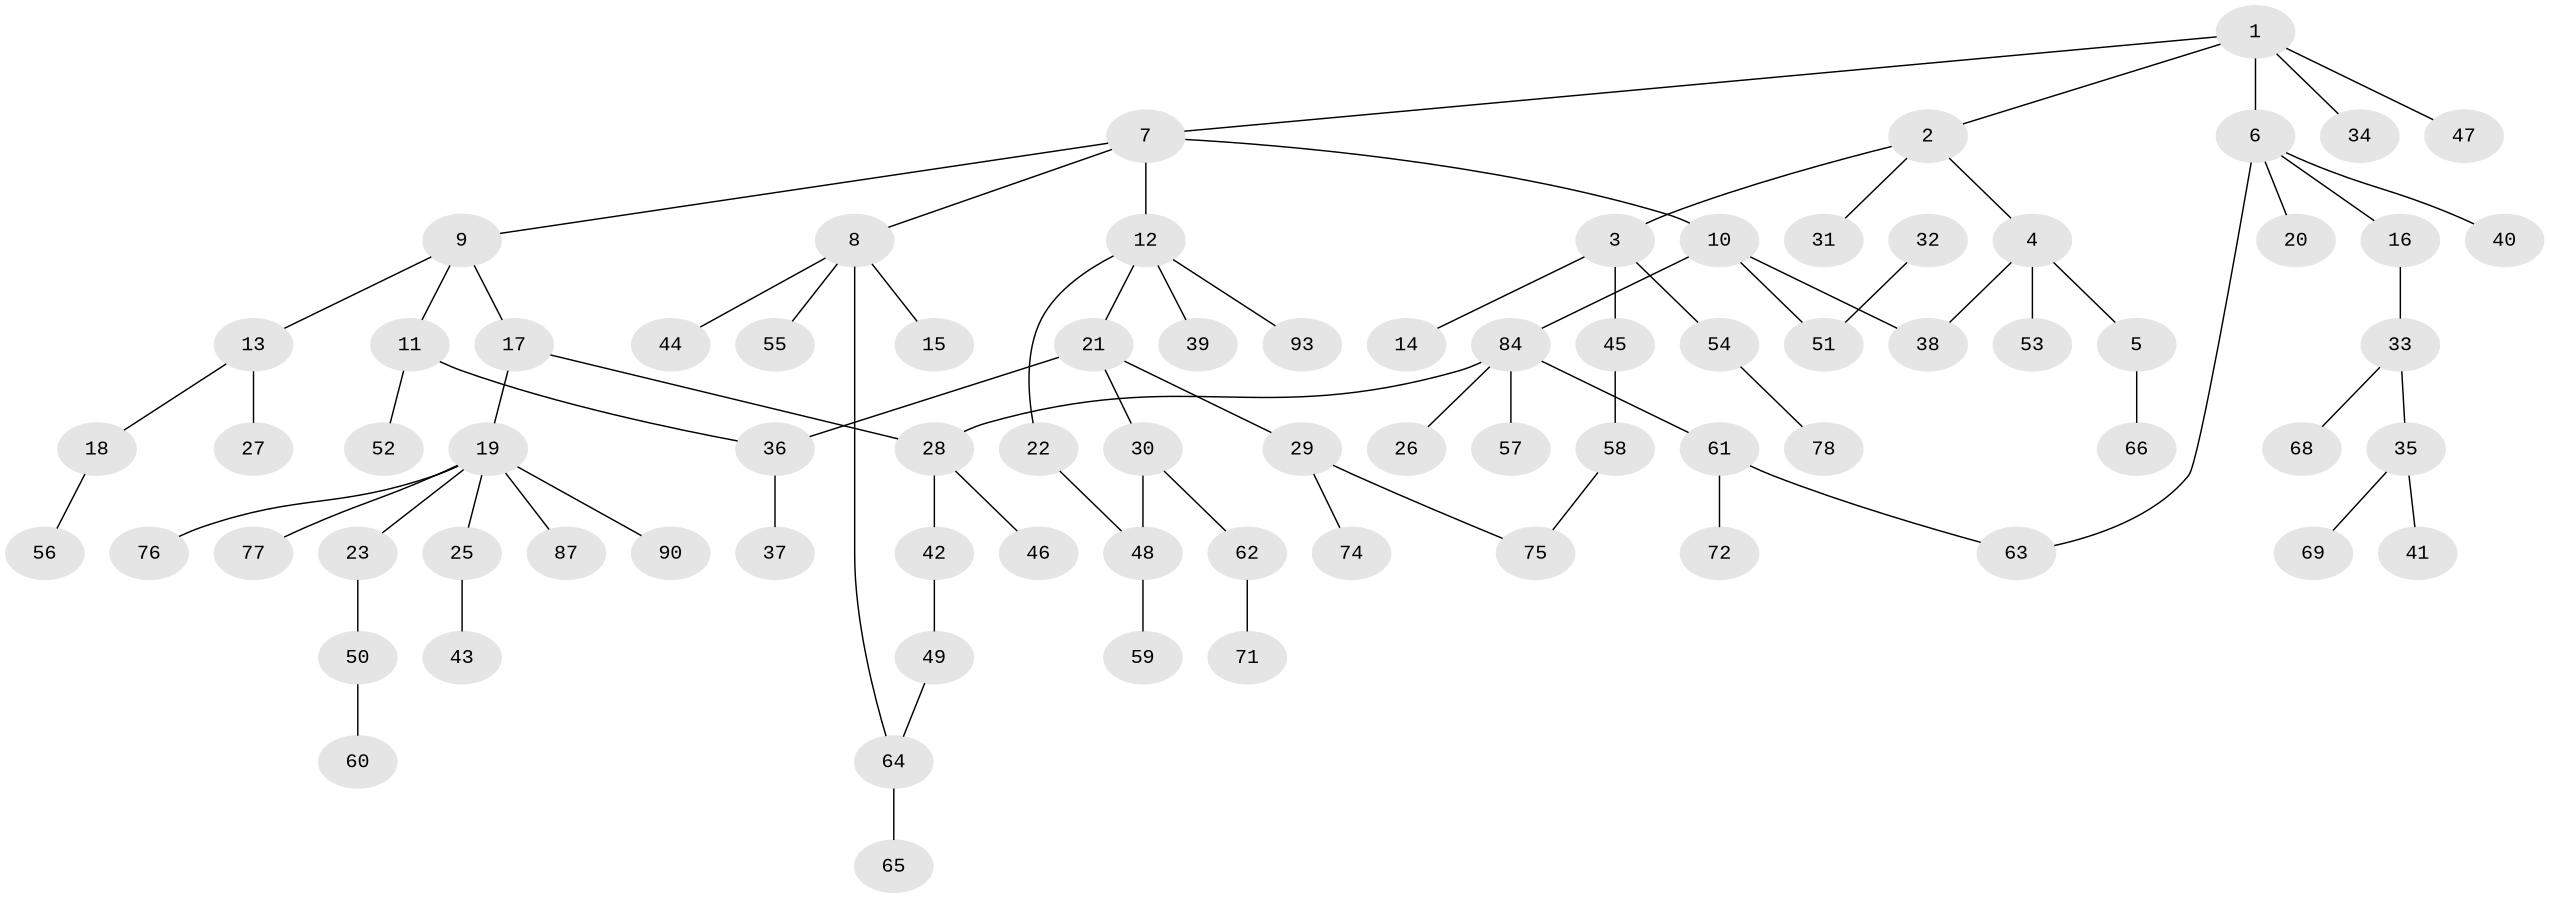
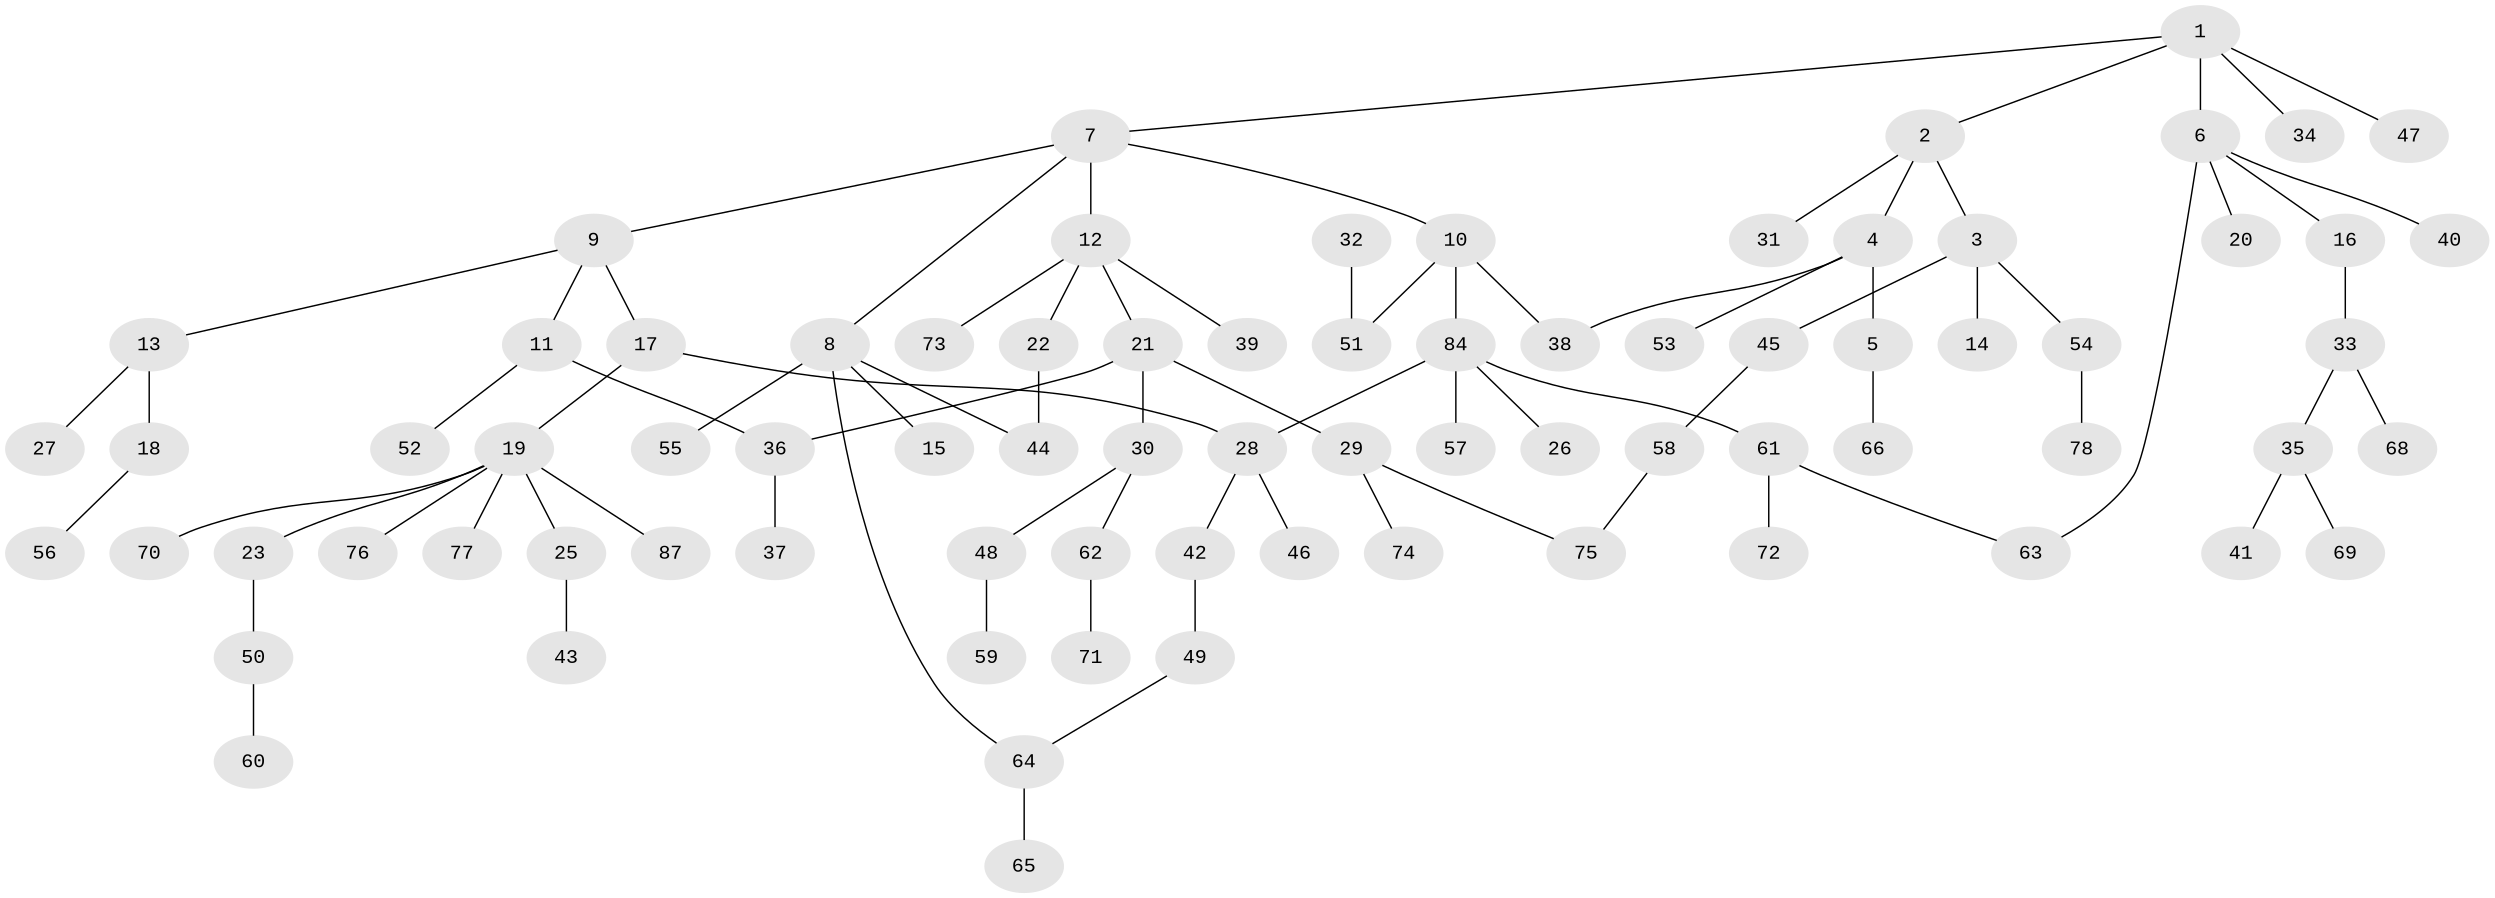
node "93": label "93" -> "73"
edge "22" -- "48": now "22" -- "44"
node "90": label "90" -> "70"
